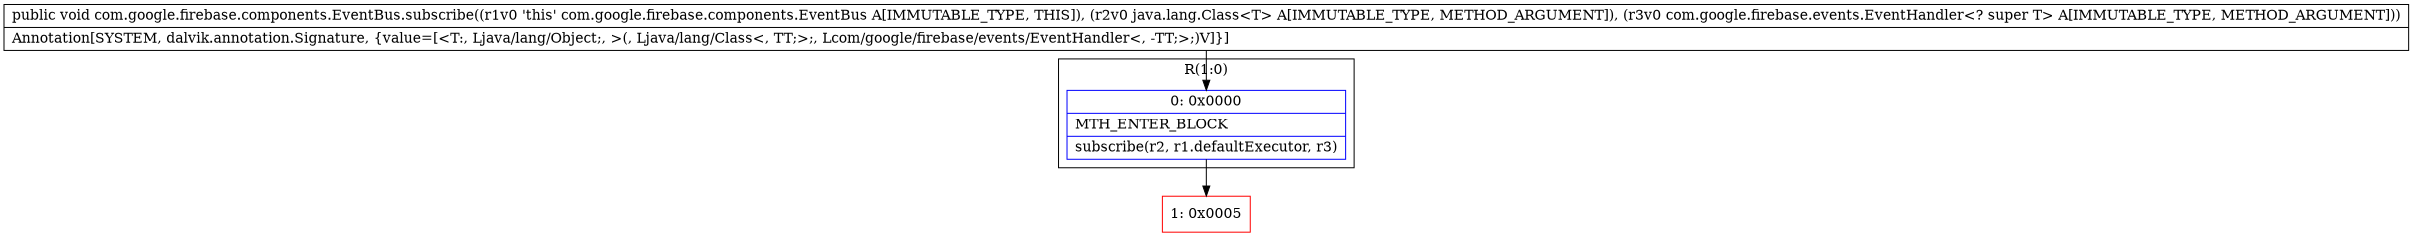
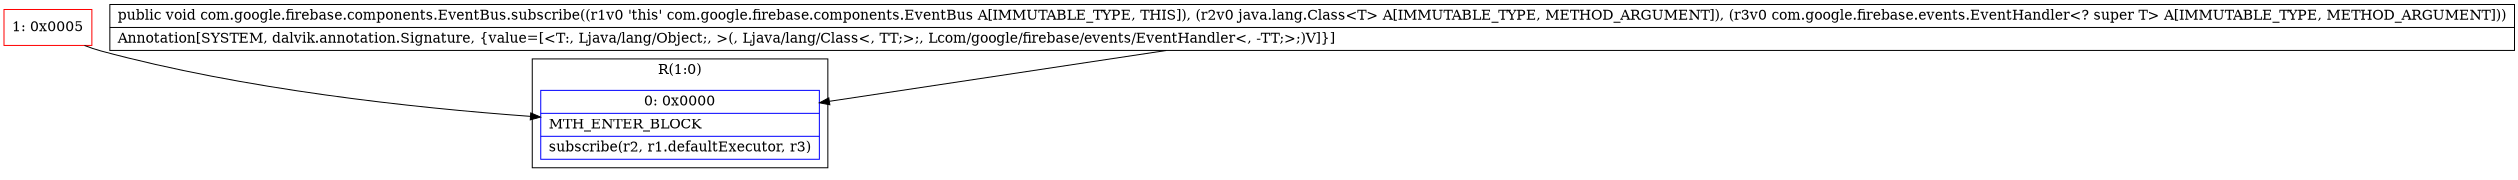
edge "0: 0x0000" -> "1: 0x0005": reversed
